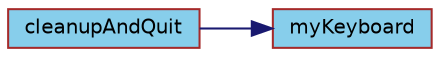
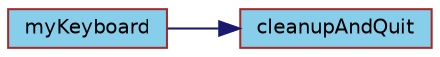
edge "cleanupAndQuit" -> "myKeyboard": reversed
